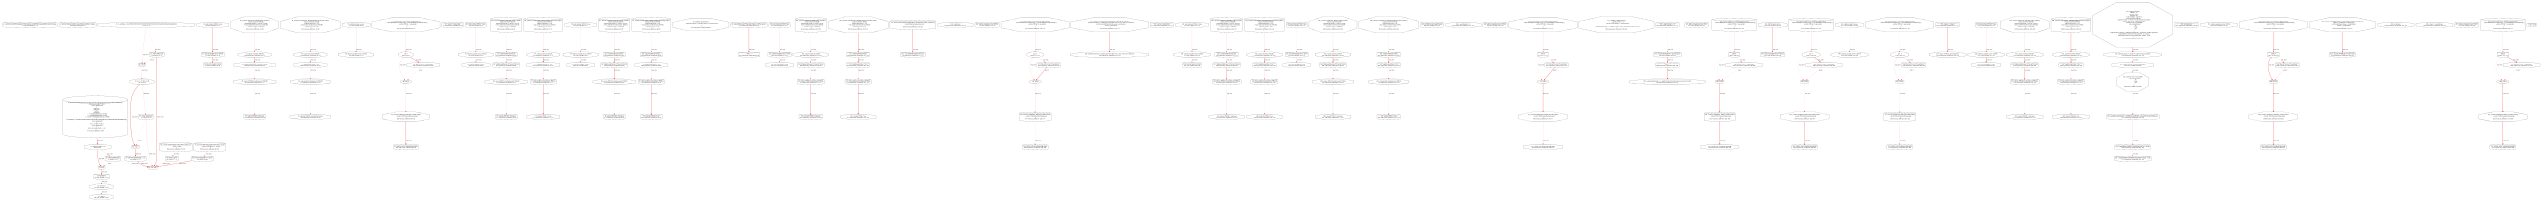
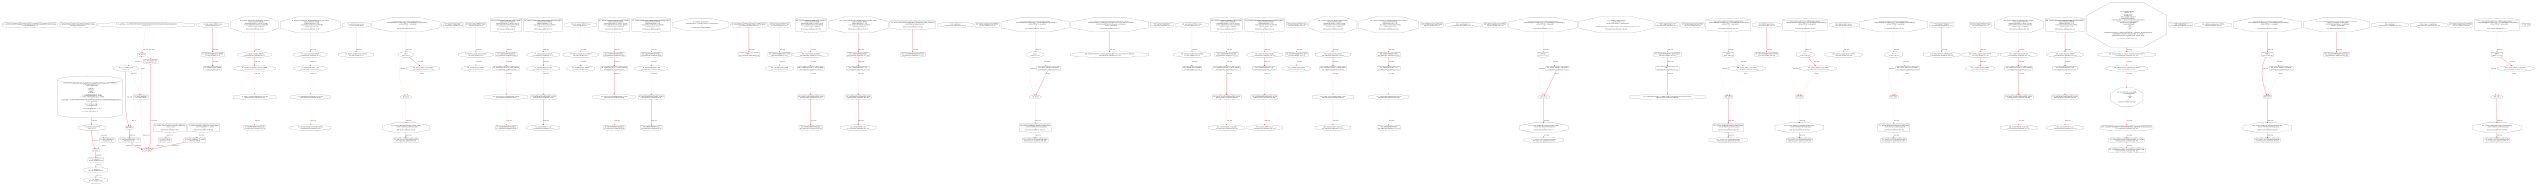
edge "21_ return address(0); 138-return-22-22" -> "20_ end_if": now "24_ return address(0); 151-return-25-25" -> "20_ end_if"
